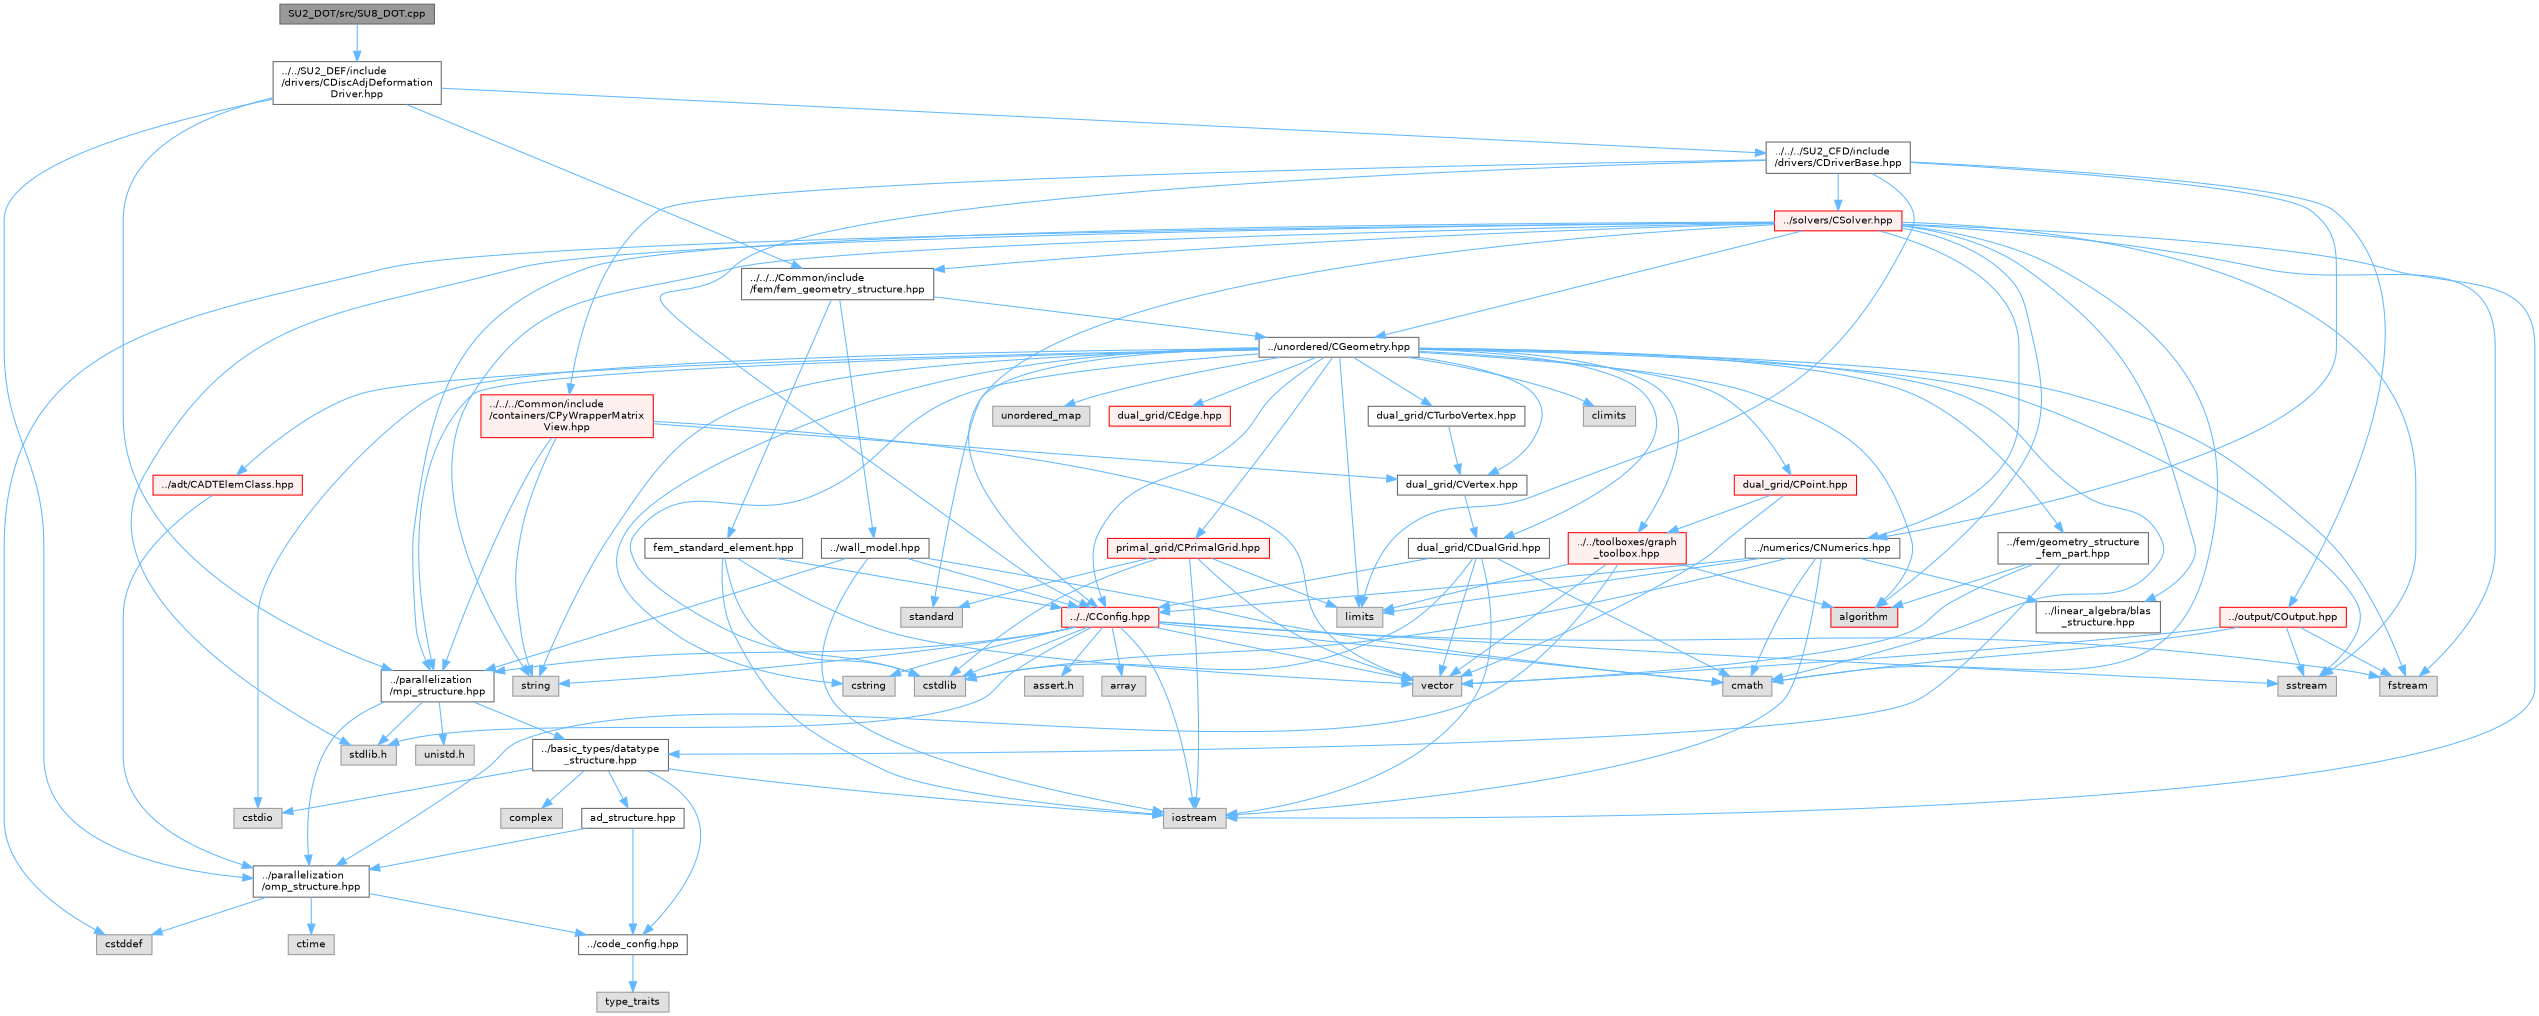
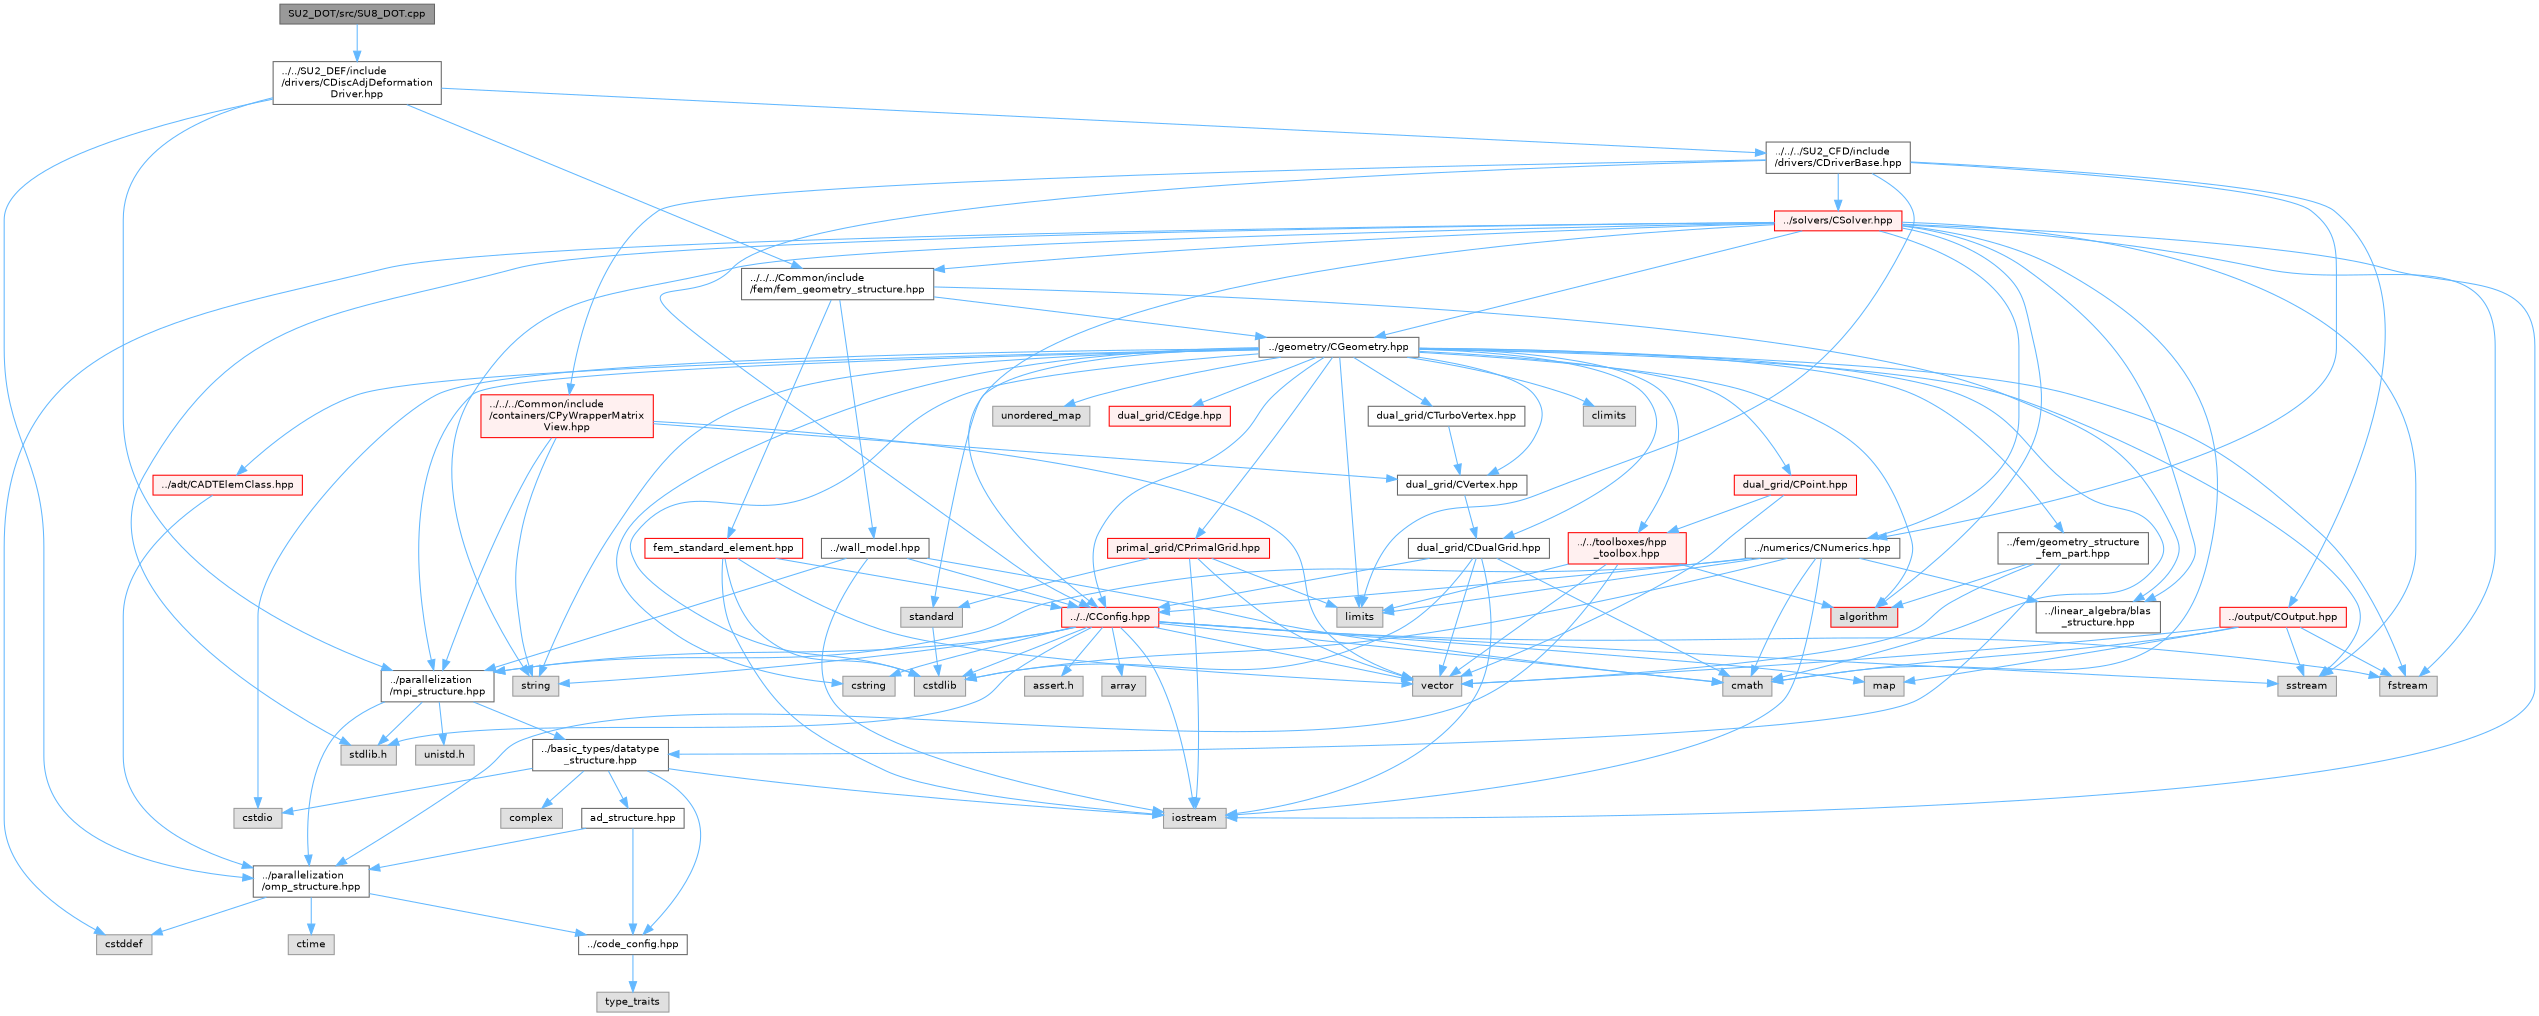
edge "../solvers/CSolver.hpp" -> "../parallelization /mpi_structure.hpp": now "../numerics/CNumerics.hpp" -> "../parallelization /mpi_structure.hpp"
edge "../../../Common/include /fem/fem_geometry_structure.hpp" -> "../linear_algebra/blas _structure.hpp": added
node "../unordered/CGeometry.hpp": label "../unordered/CGeometry.hpp" -> "../geometry/CGeometry.hpp"
node "fem_standard_element.hpp": color grey40 -> red
node "../../toolboxes/graph _toolbox.hpp": label "../../toolboxes/graph _toolbox.hpp" -> "../../toolboxes/hpp _toolbox.hpp"
edge "primal_grid/CPrimalGrid.hpp" -> "cstdlib": now "standard" -> "cstdlib"
node "map": added
